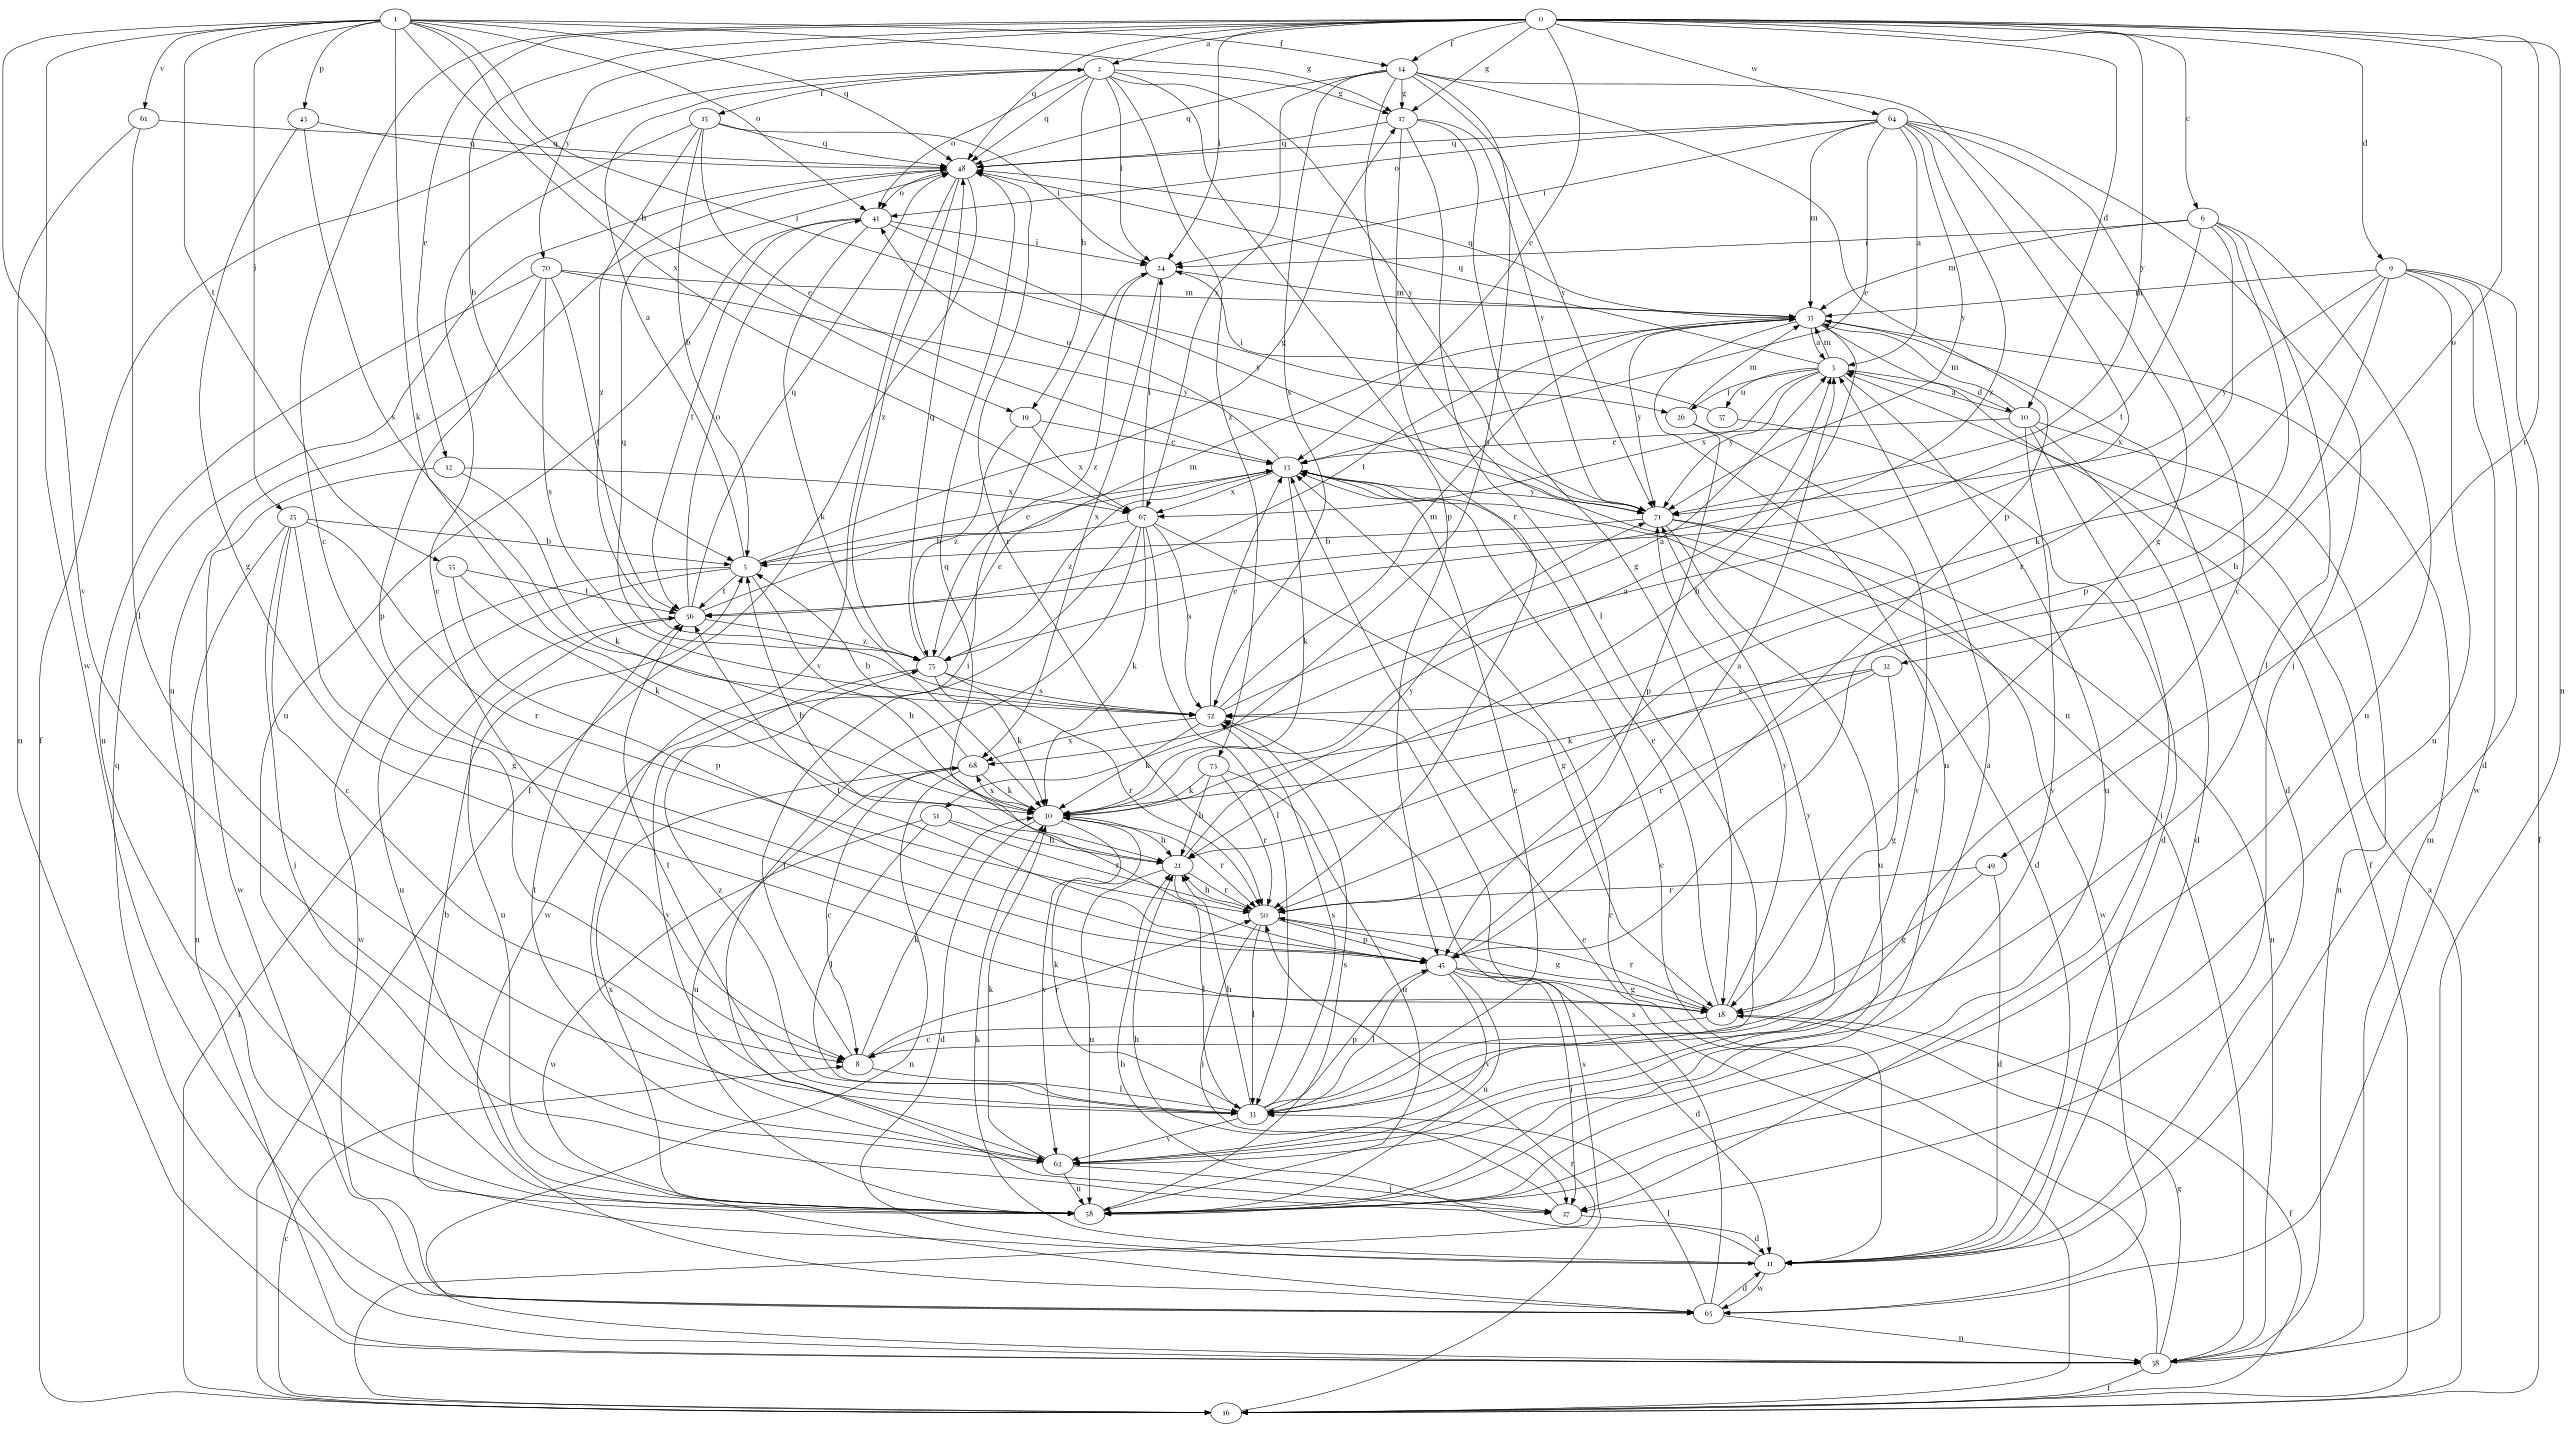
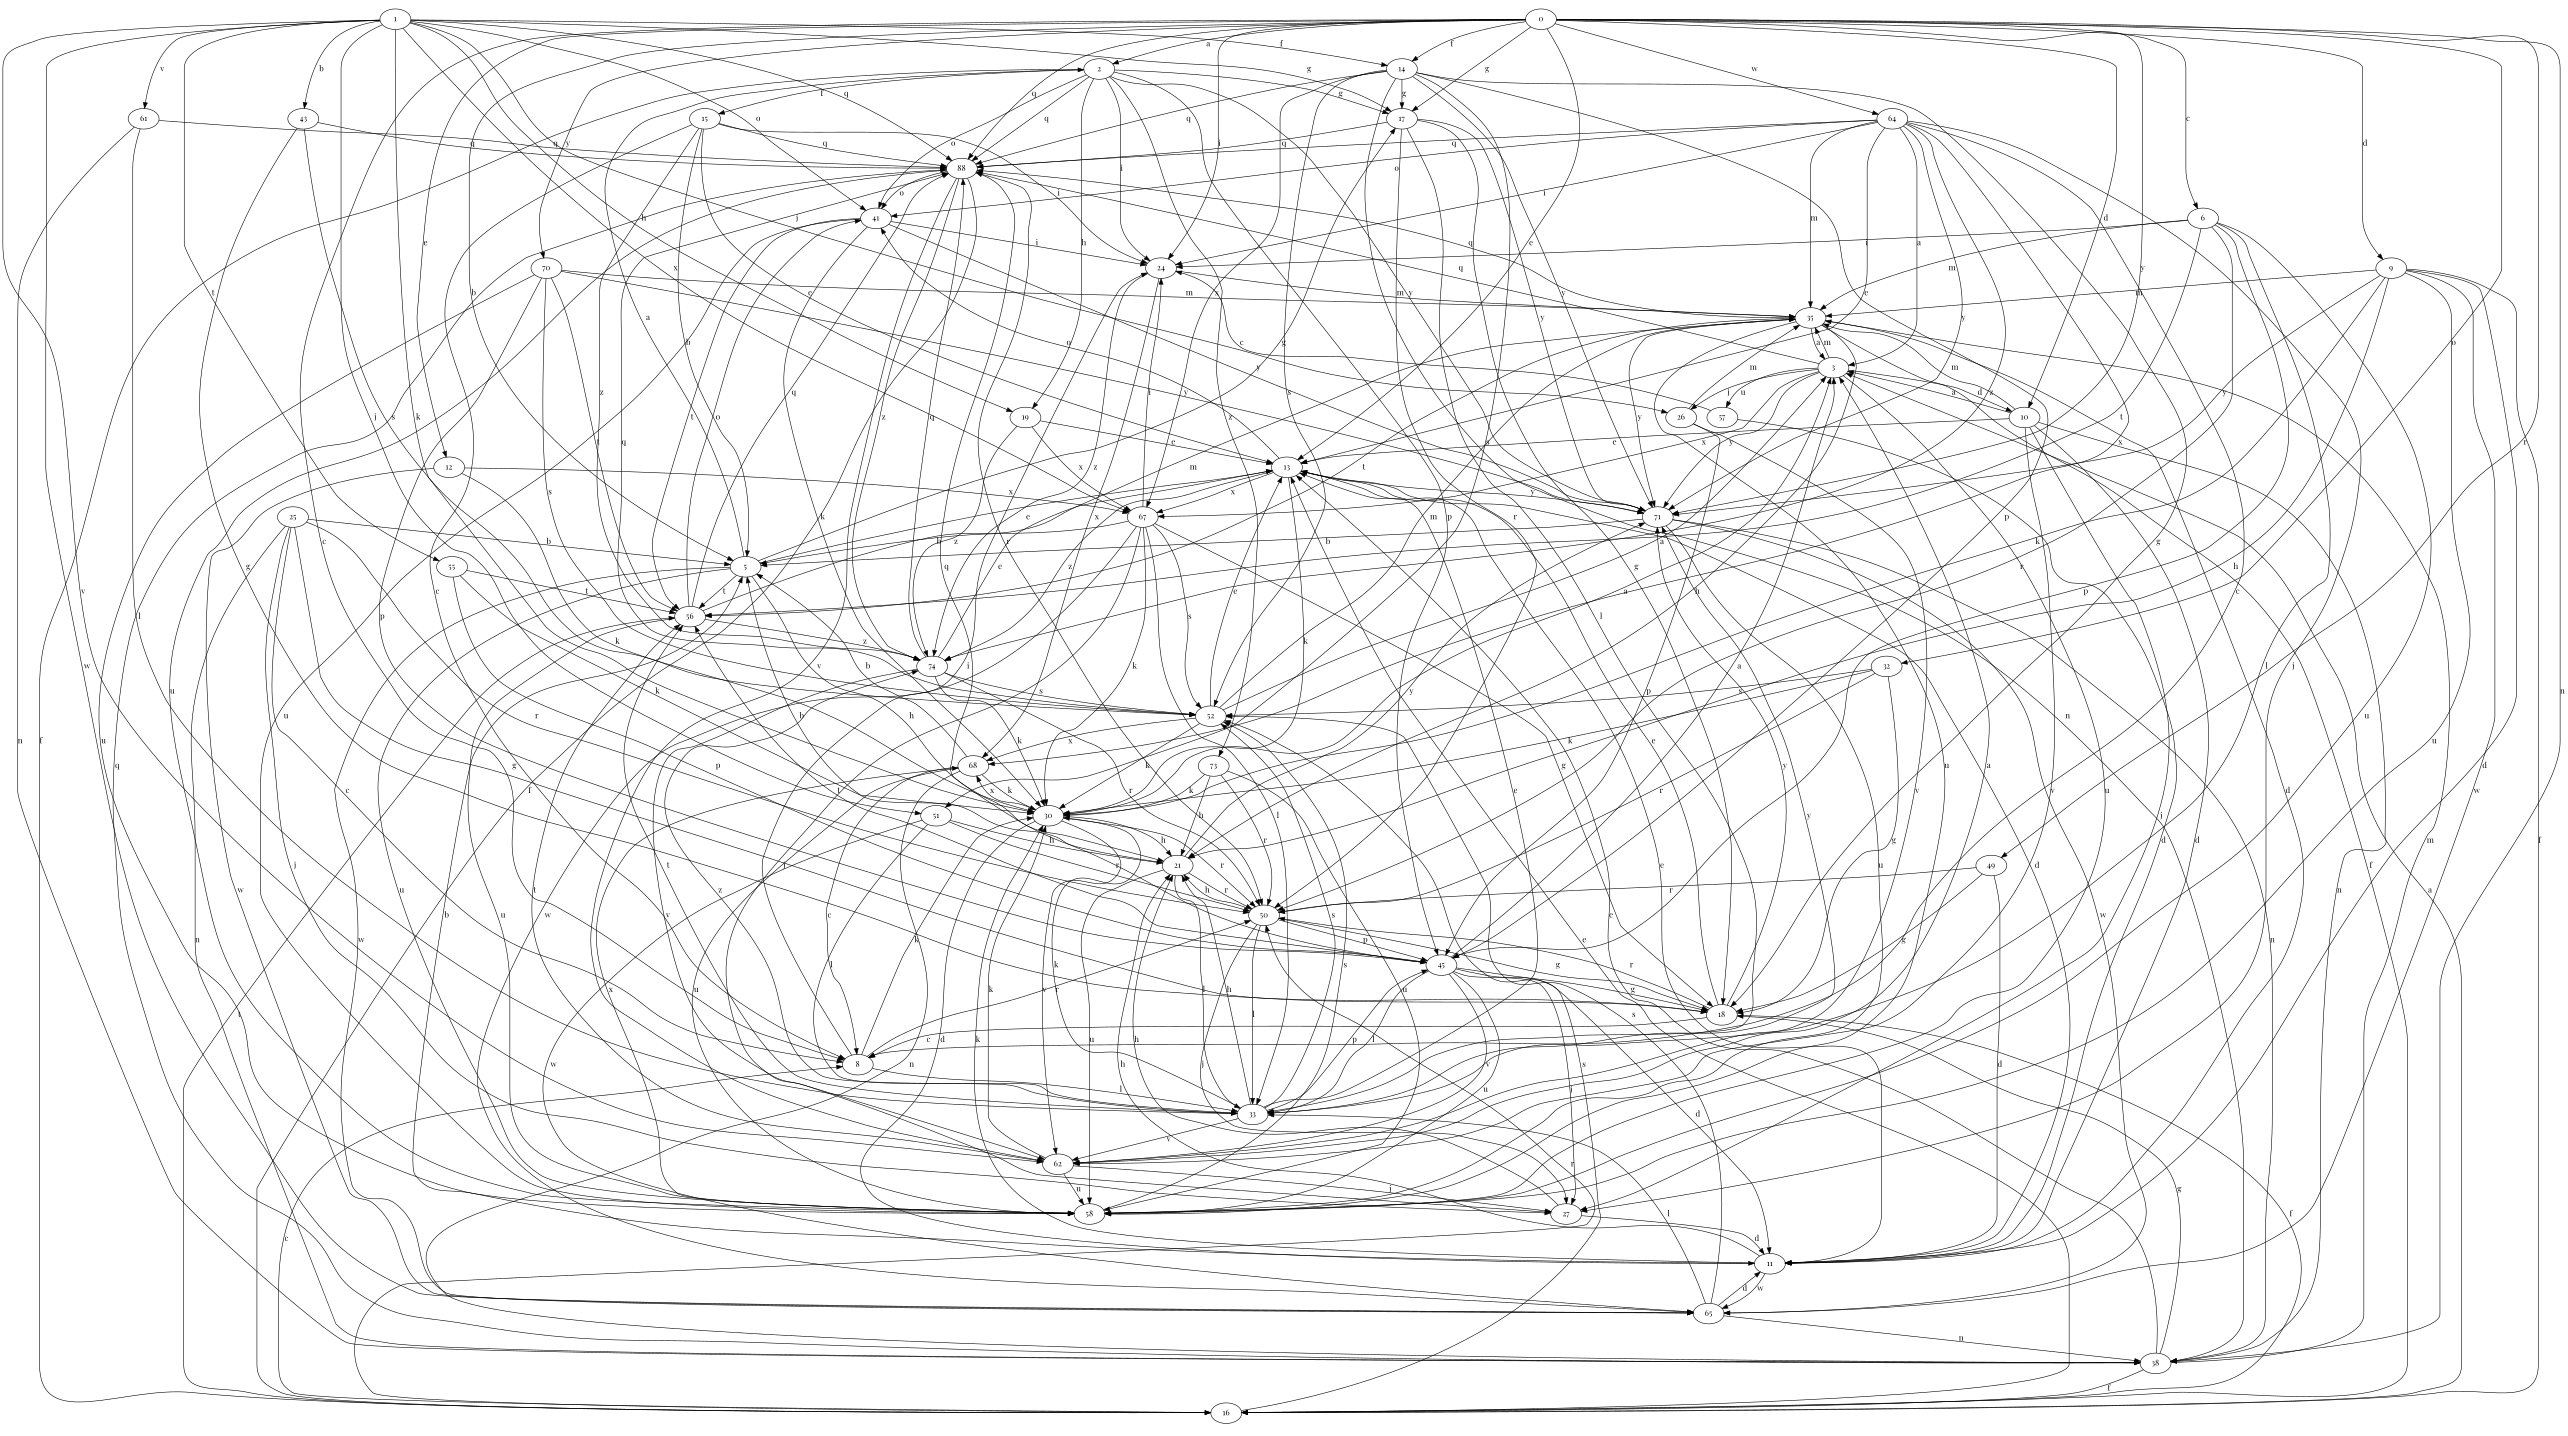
edge "1" -> "43": label "p" -> "b"
node "48": label "48" -> "88"
edge "1" -> "25": now "1" -> "51"
edge "57" -> "24": label "i" -> "c"
node "75": label "75" -> "74"
